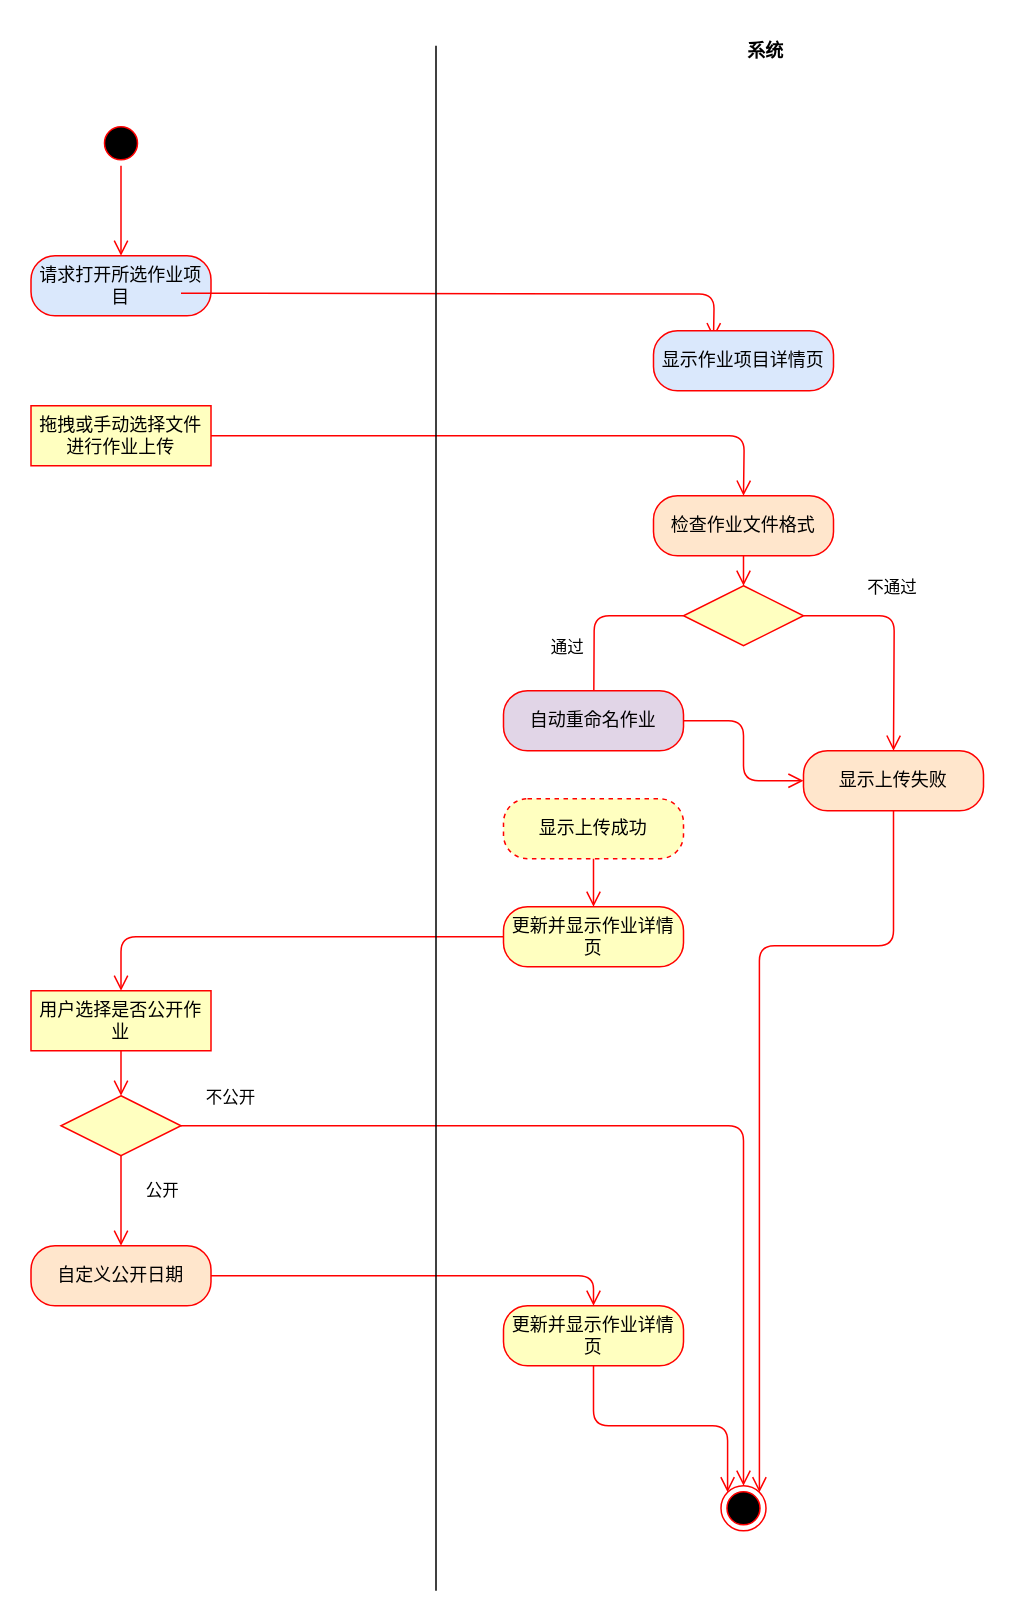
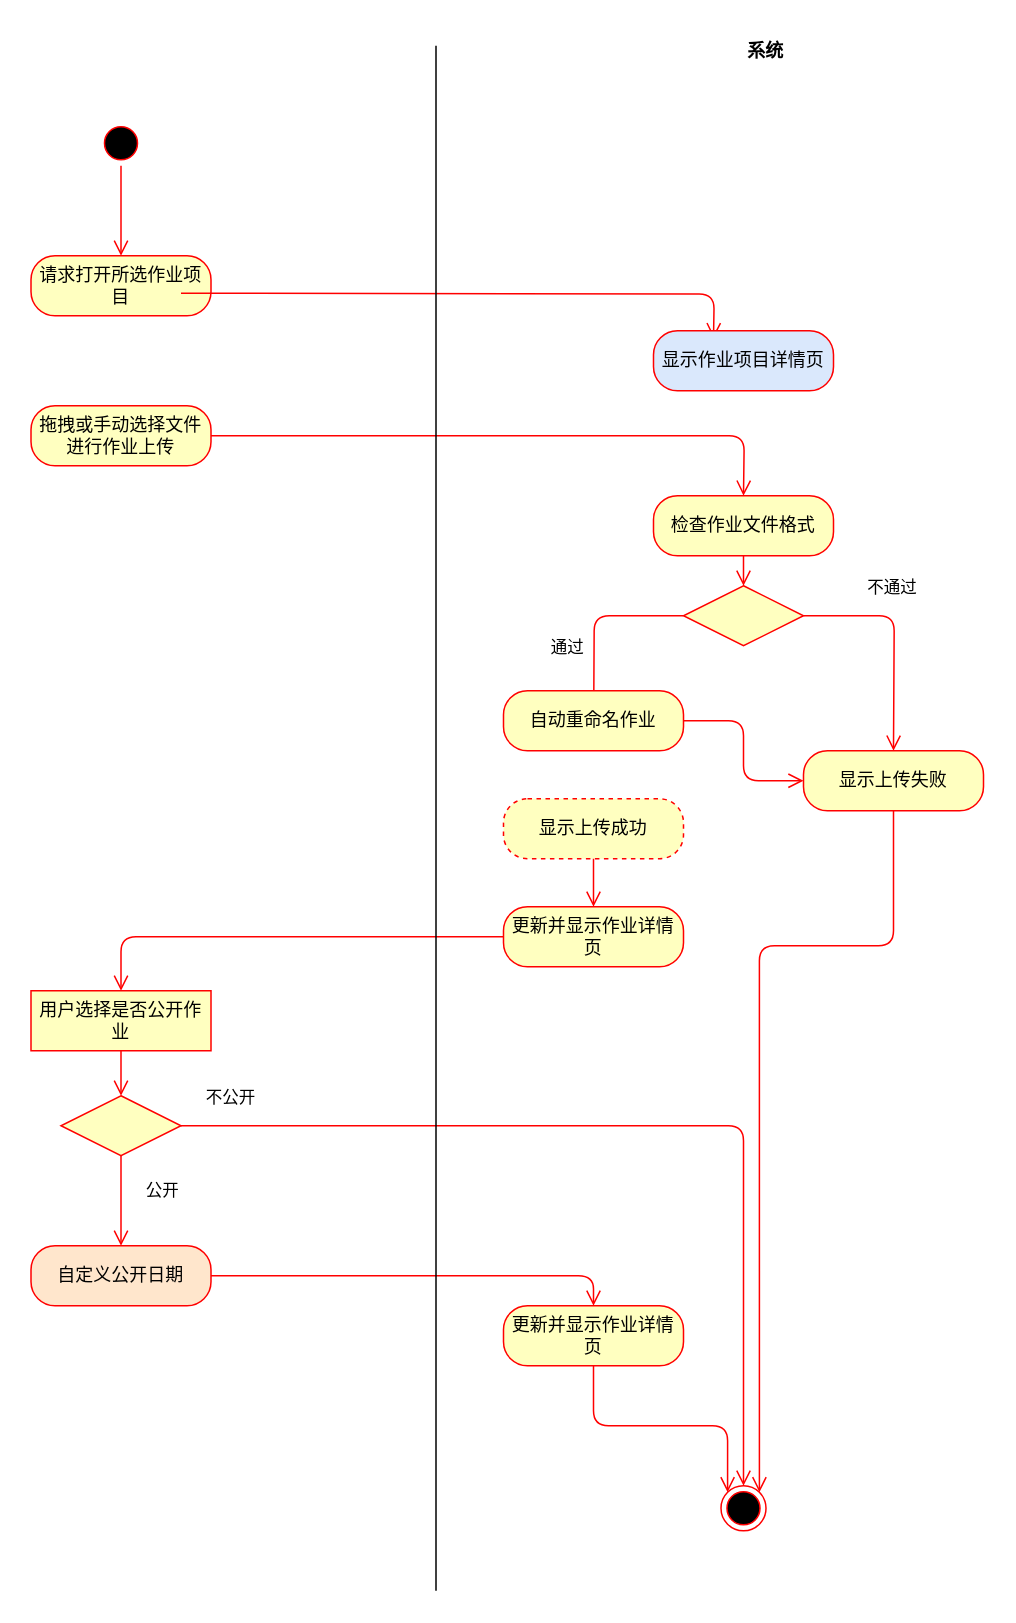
node "请求打开所选作业项目": fillcolor #dae8fc -> #ffffc0
node "拖拽或手动选择文件进行作业上传": shape rectangle -> rounded rectangle
node "检查作业文件格式": fillcolor #ffe6cc -> #ffffc0
node "自动重命名作业": fillcolor #e1d5e7 -> #ffffc0
node "显示上传失败": fillcolor #ffe6cc -> #ffffc0
